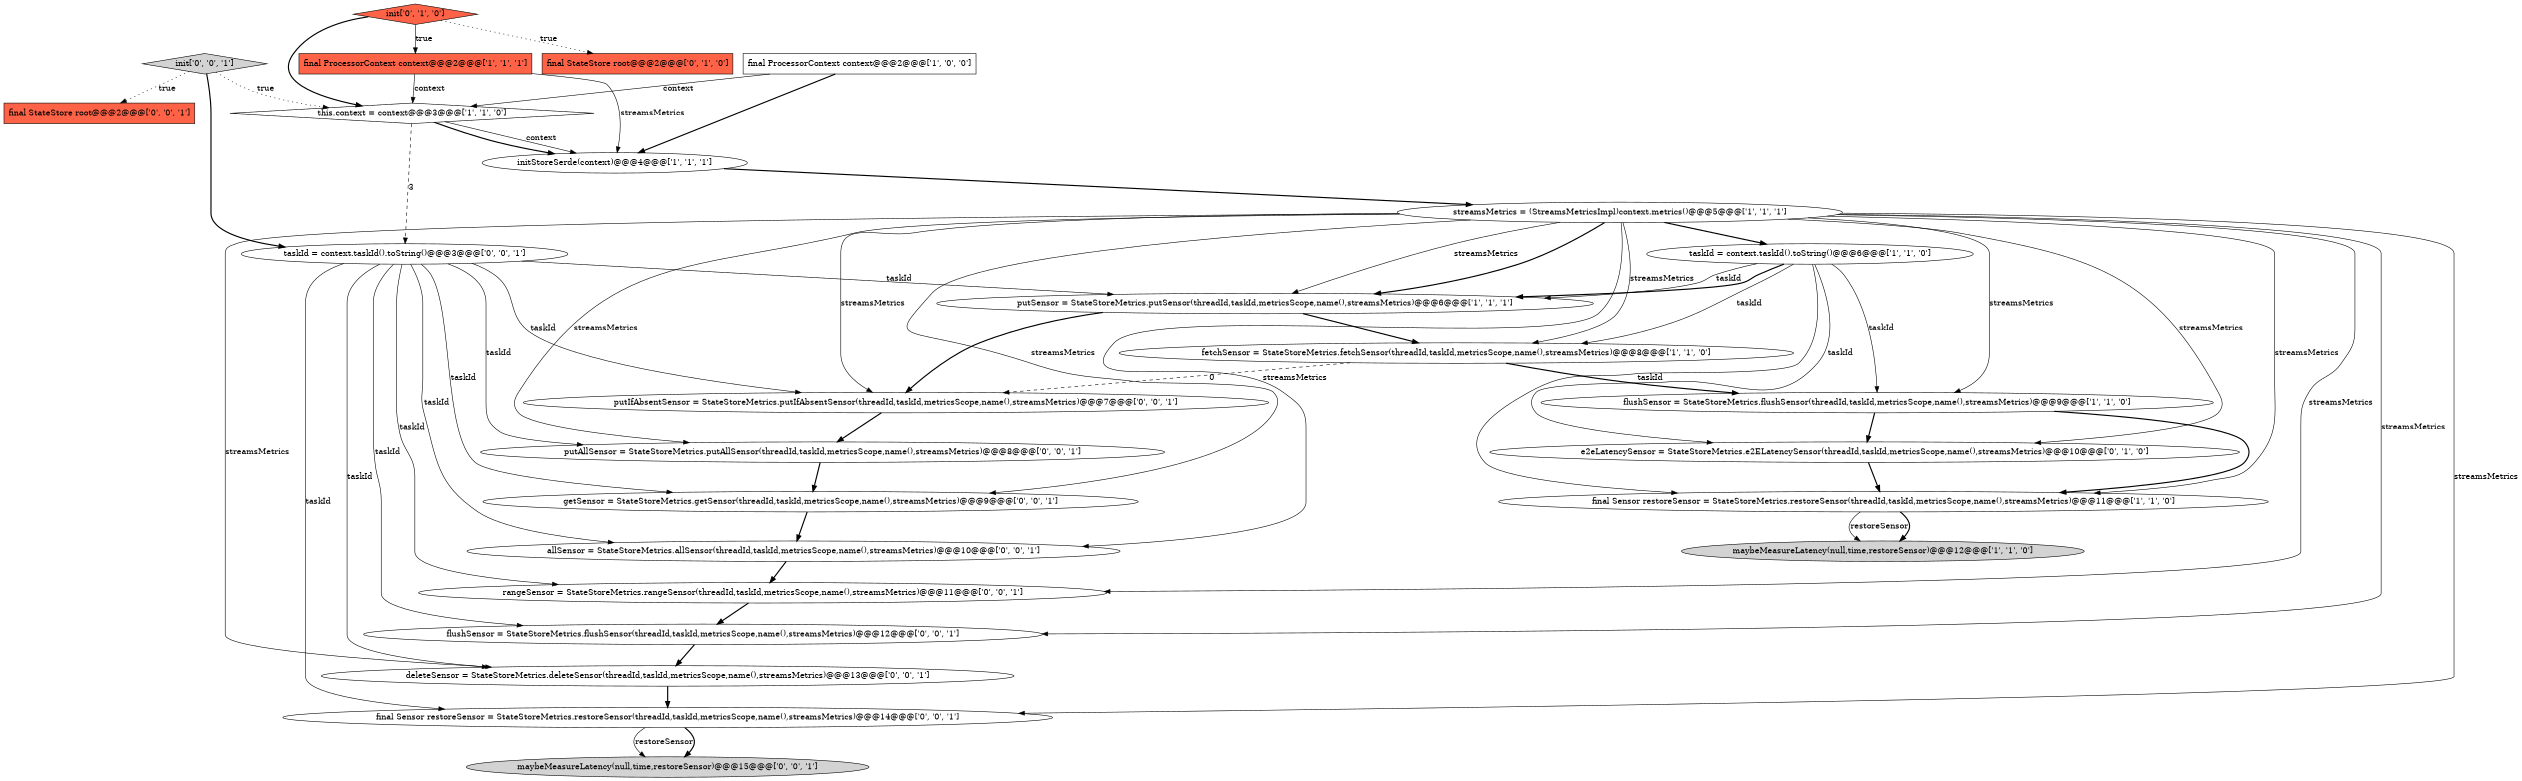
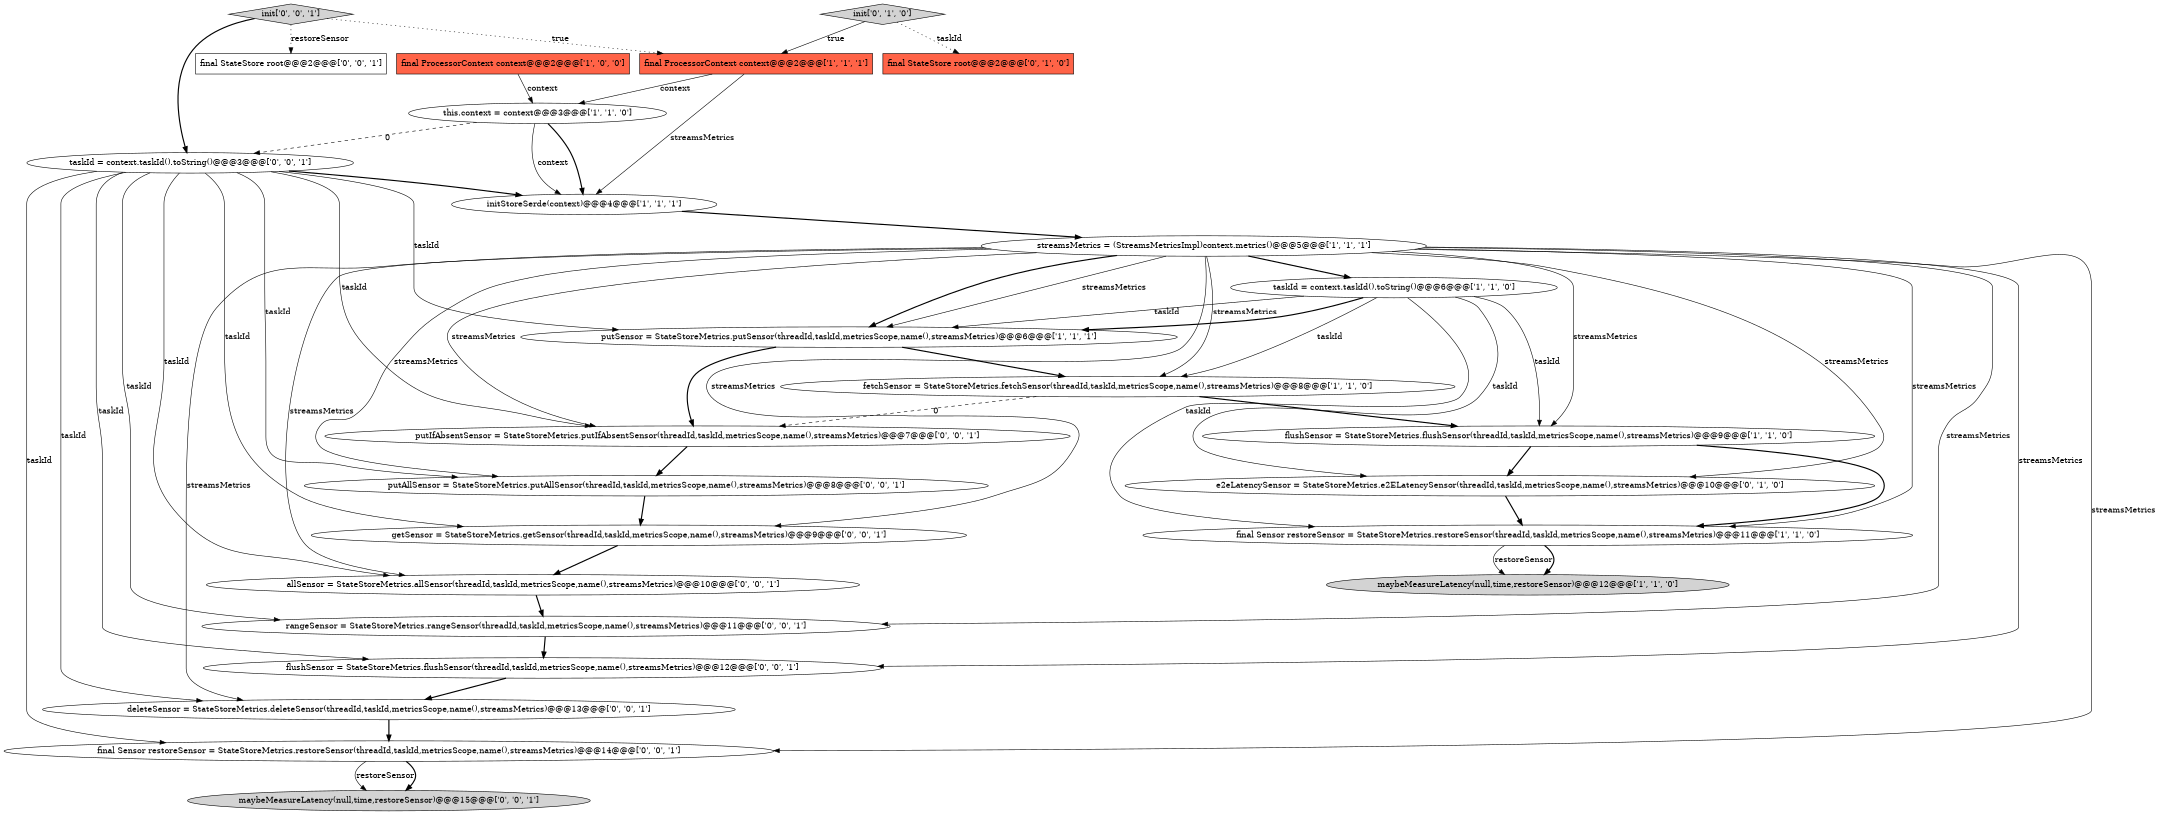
node "init['0', '1', '0']": fillcolor tomato -> lightgray
edge "init['0', '1', '0']" -> "final StateStore root@@@2@@@['0', '1', '0']": label "true" -> "taskId"
edge "init['0', '1', '0']" -> "this.context = context@@@3@@@['1', '1', '0']": removed
node "final ProcessorContext context@@@2@@@['1', '0', '0']": fillcolor white -> tomato
edge "init['0', '0', '1']" -> "final StateStore root@@@2@@@['0', '0', '1']": label "true" -> "restoreSensor"
edge "init['0', '0', '1']" -> "this.context = context@@@3@@@['1', '1', '0']": now "init['0', '0', '1']" -> "final ProcessorContext context@@@2@@@['1', '1', '1']"
edge "final ProcessorContext context@@@2@@@['1', '0', '0']" -> "initStoreSerde(context)@@@4@@@['1', '1', '1']": now "taskId = context.taskId().toString()@@@3@@@['0', '0', '1']" -> "initStoreSerde(context)@@@4@@@['1', '1', '1']"
node "final StateStore root@@@2@@@['0', '0', '1']": fillcolor tomato -> white
node "this.context = context@@@3@@@['1', '1', '0']": shape diamond -> ellipse
edge "this.context = context@@@3@@@['1', '1', '0']" -> "taskId = context.taskId().toString()@@@3@@@['0', '0', '1']": label "3" -> "0"
